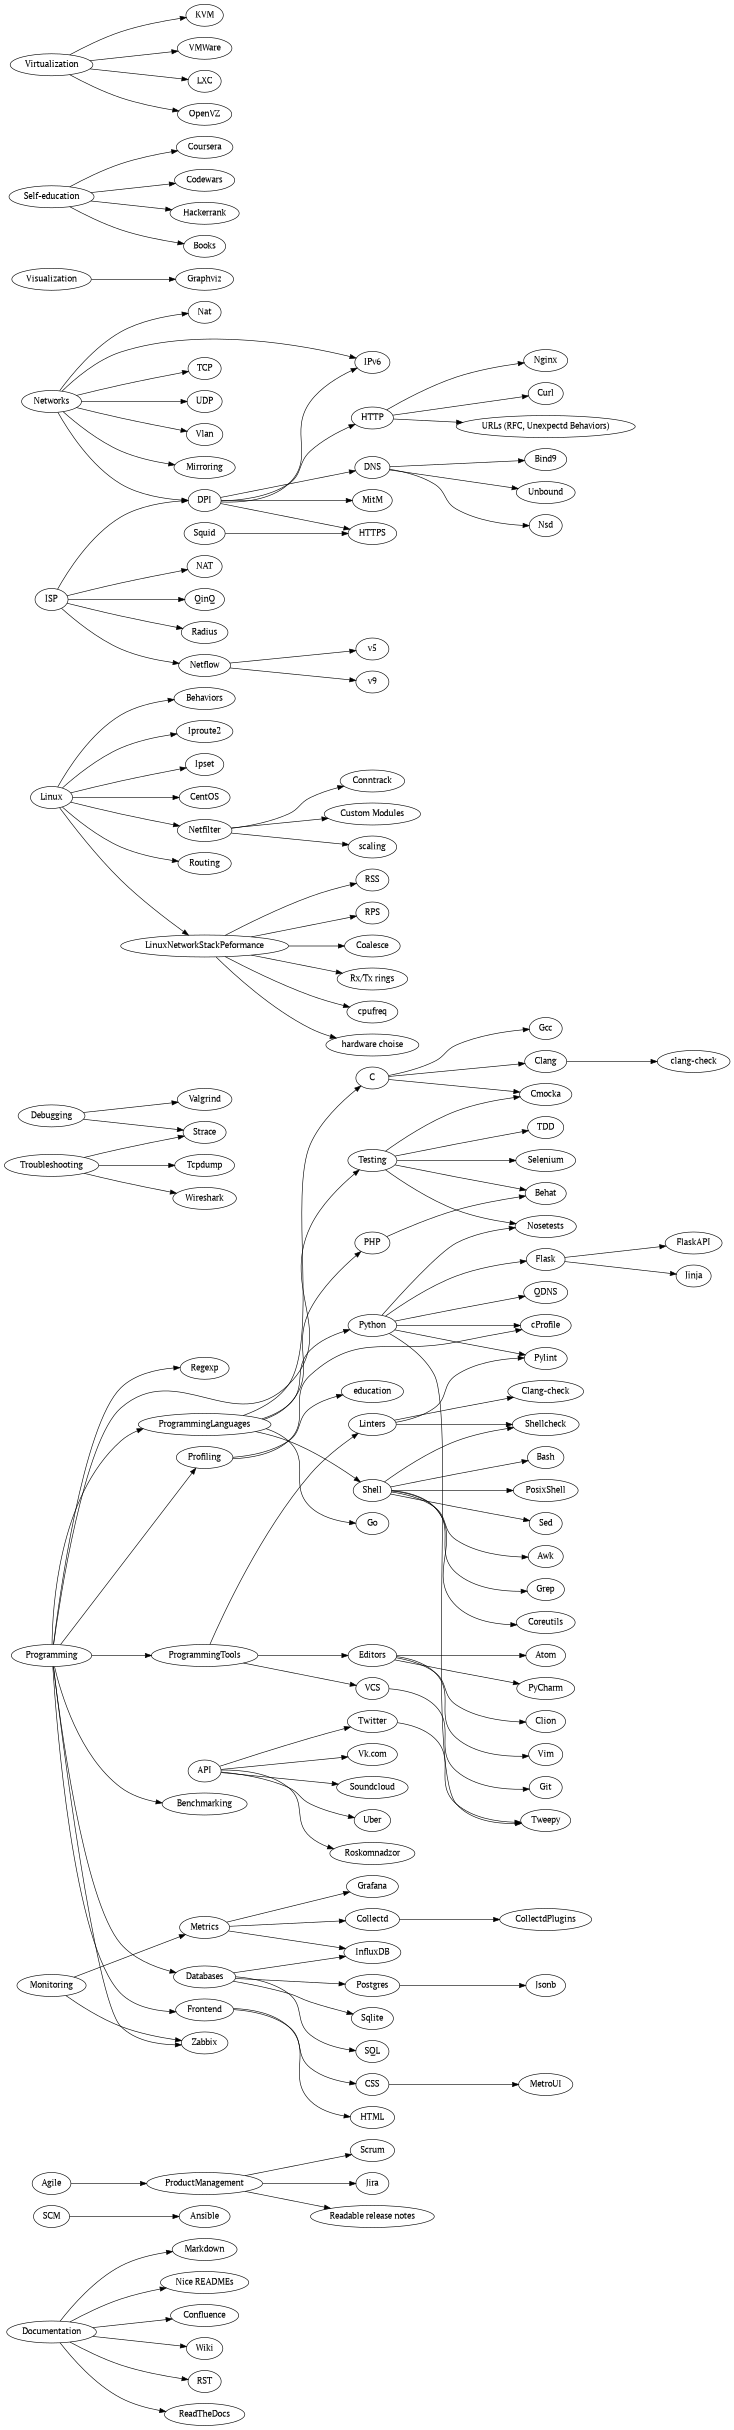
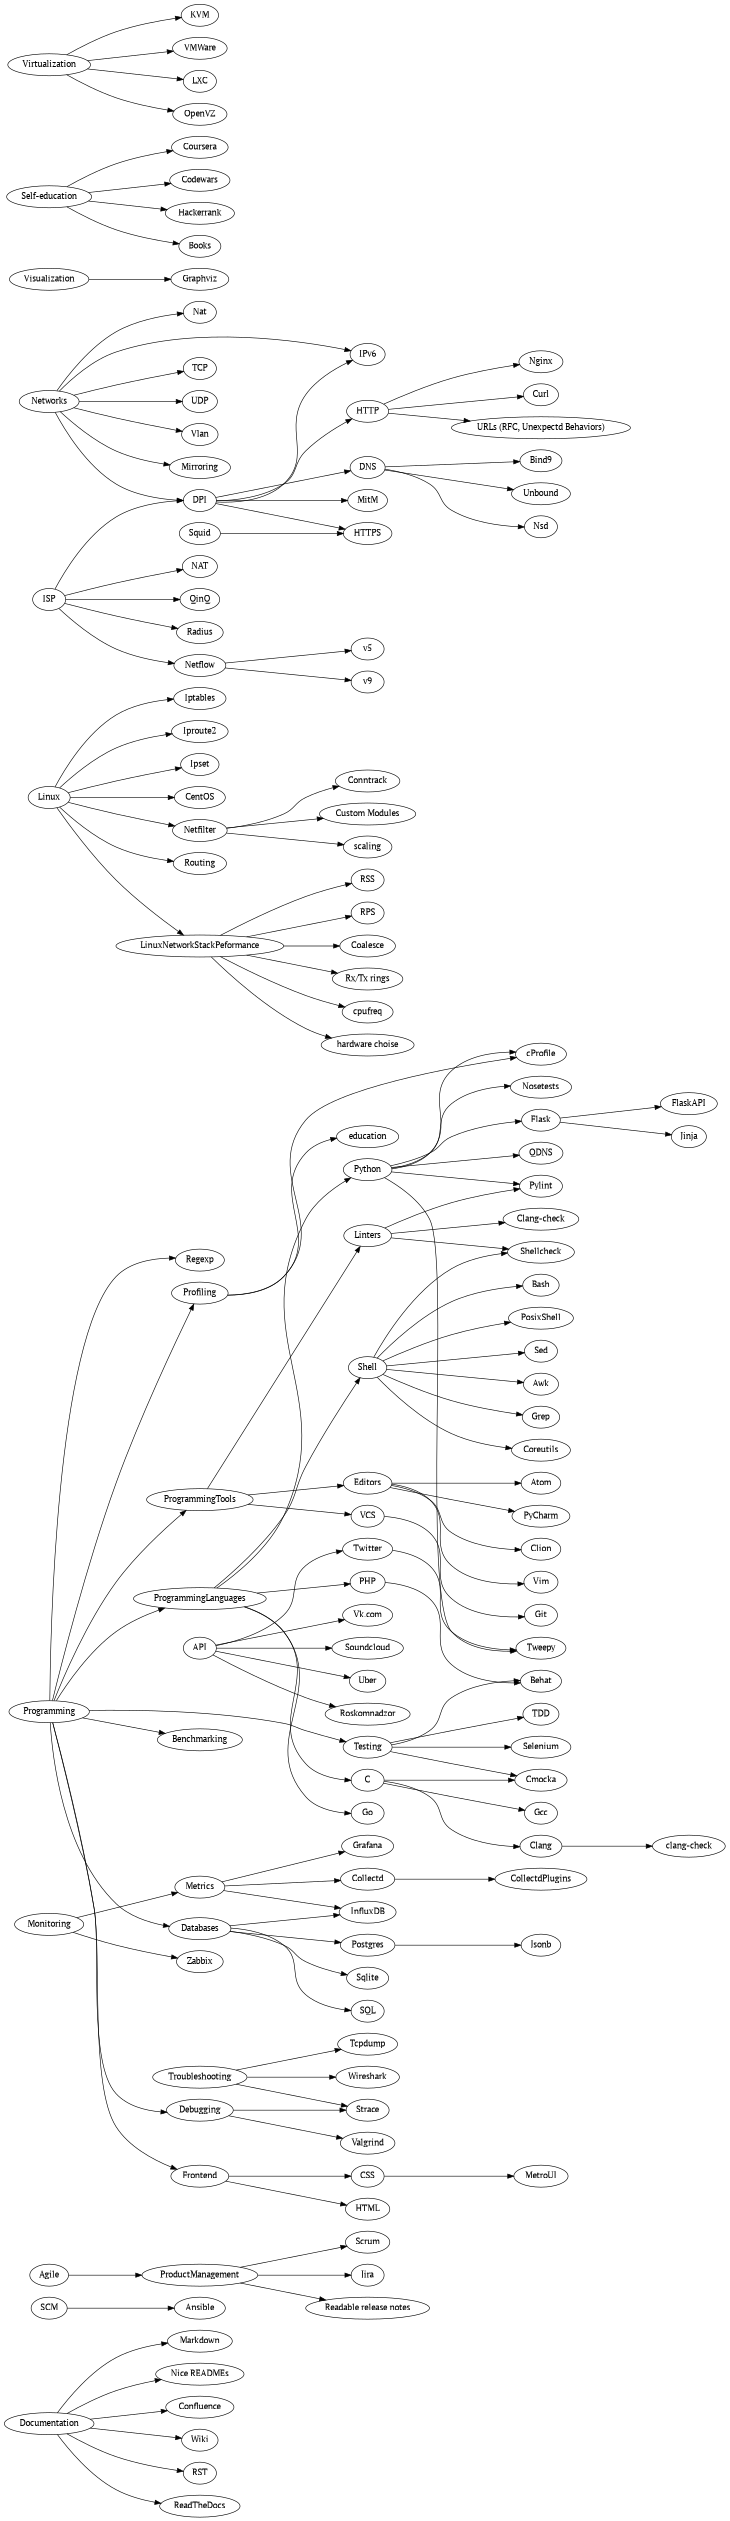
node "Behaviors": label "Behaviors" -> "Iptables"
edge "Testing" -> "Nosetests": removed
edge "Programming" -> "Zabbix": now "Programming" -> "Debugging"
